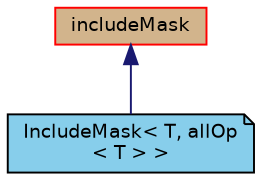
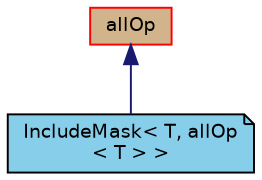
node "includeMask": label "includeMask" -> "allOp"
